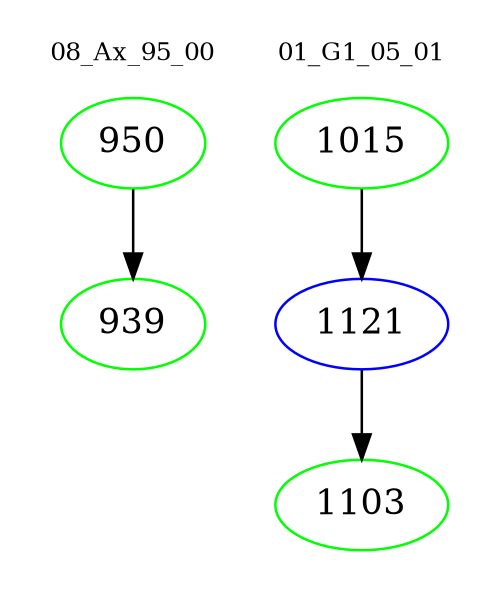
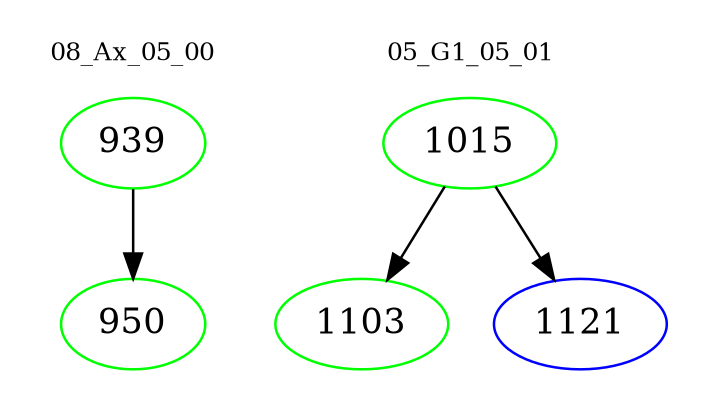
cluster "08_Ax_95_00": label "08_Ax_95_00" -> "08_Ax_05_00"
cluster "01_G1_05_01": label "01_G1_05_01" -> "05_G1_05_01"
edge "950" -> "939": reversed
edge "1121" -> "1103": now "1015" -> "1103"
